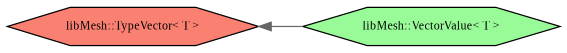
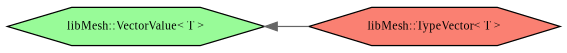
edge "libMesh::VectorValue< T >" -> "libMesh::TypeVector< T >": reversed
